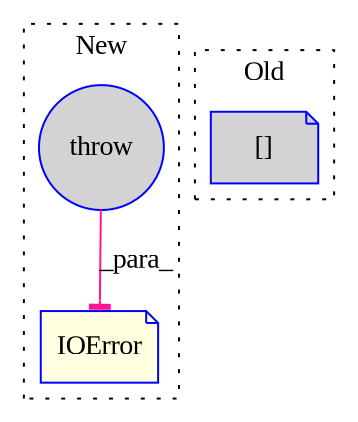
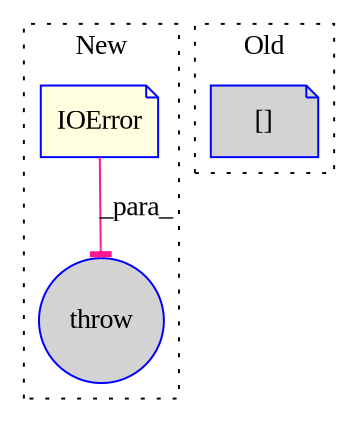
edge "throw" -> "IOError": reversed
